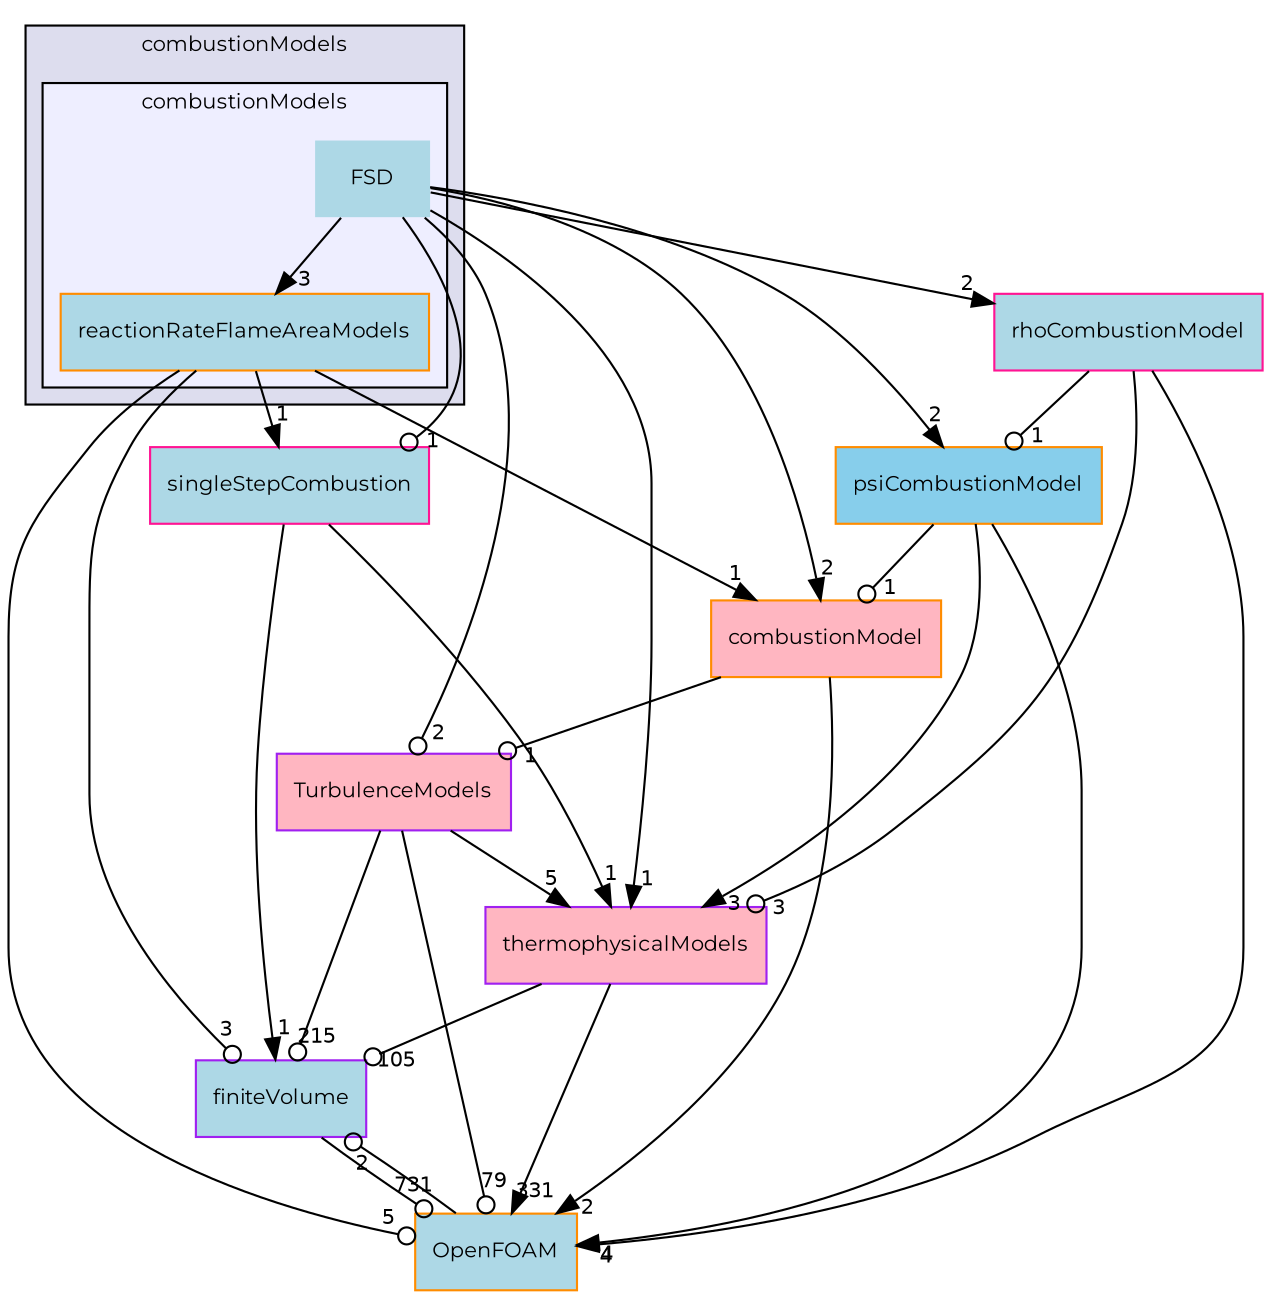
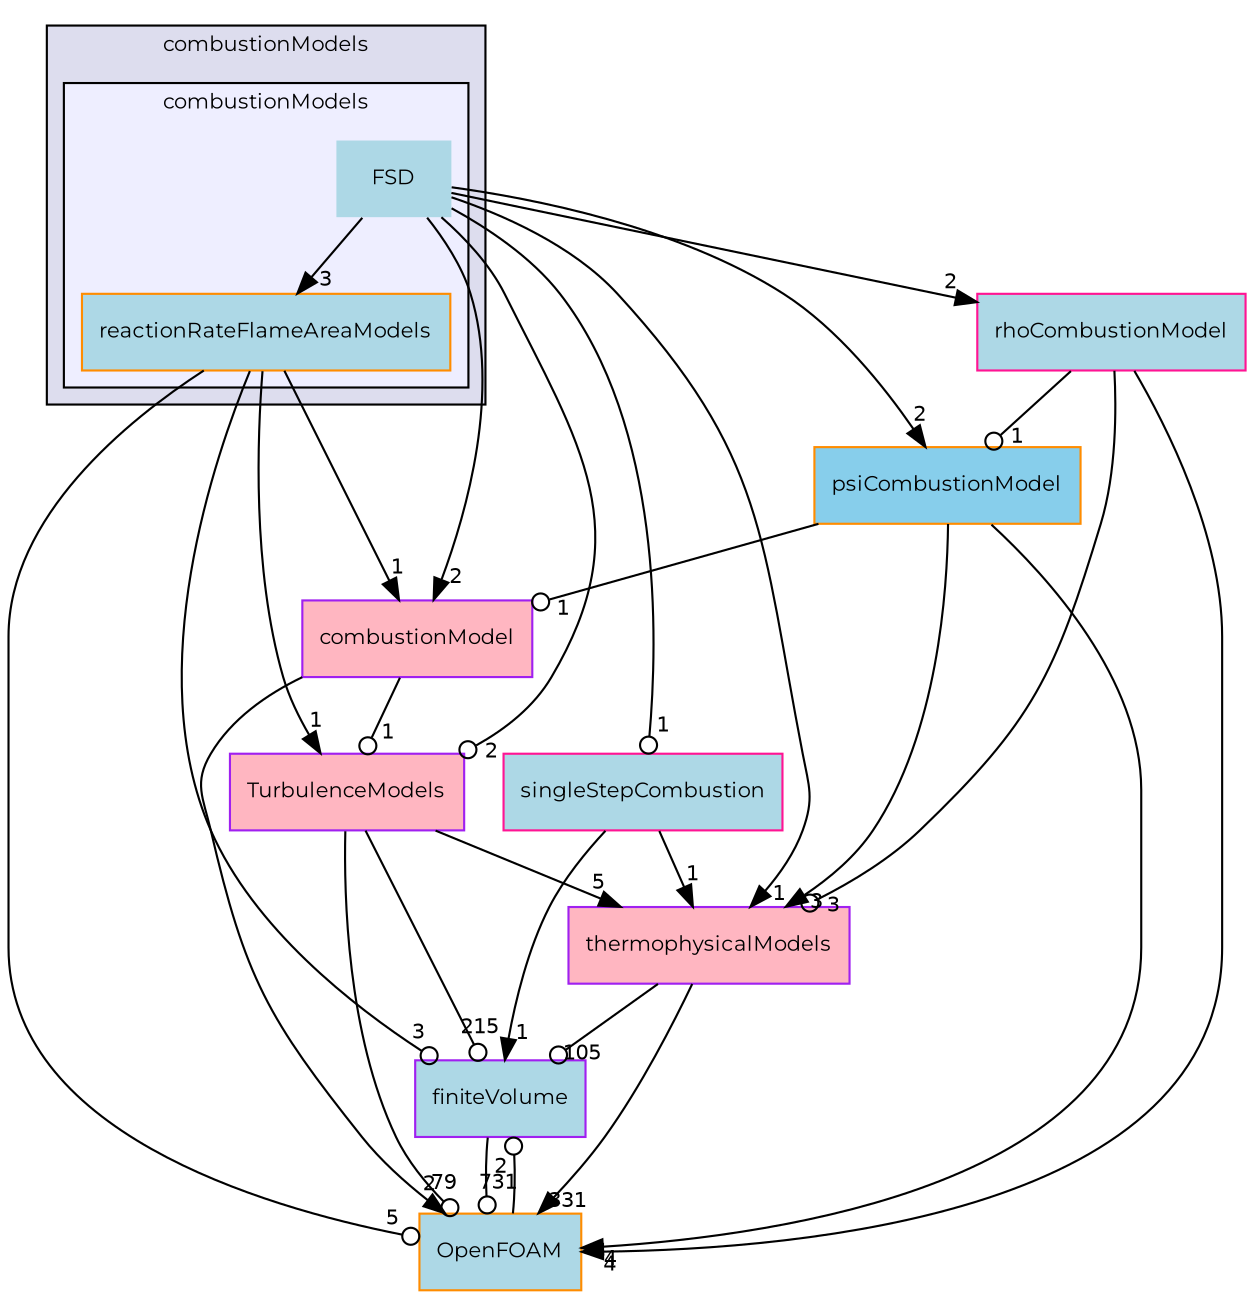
edge "reactionRateFlameAreaModels" -> "singleStepCombustion": now "reactionRateFlameAreaModels" -> "TurbulenceModels"
node "combustionModel": color darkorange -> purple
